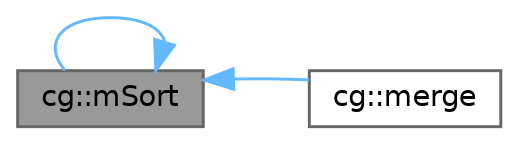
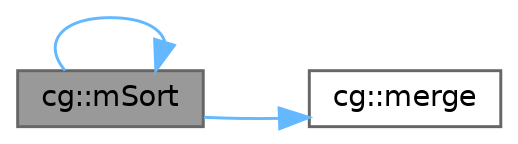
edge "cg::merge" -> "cg::mSort": reversed
